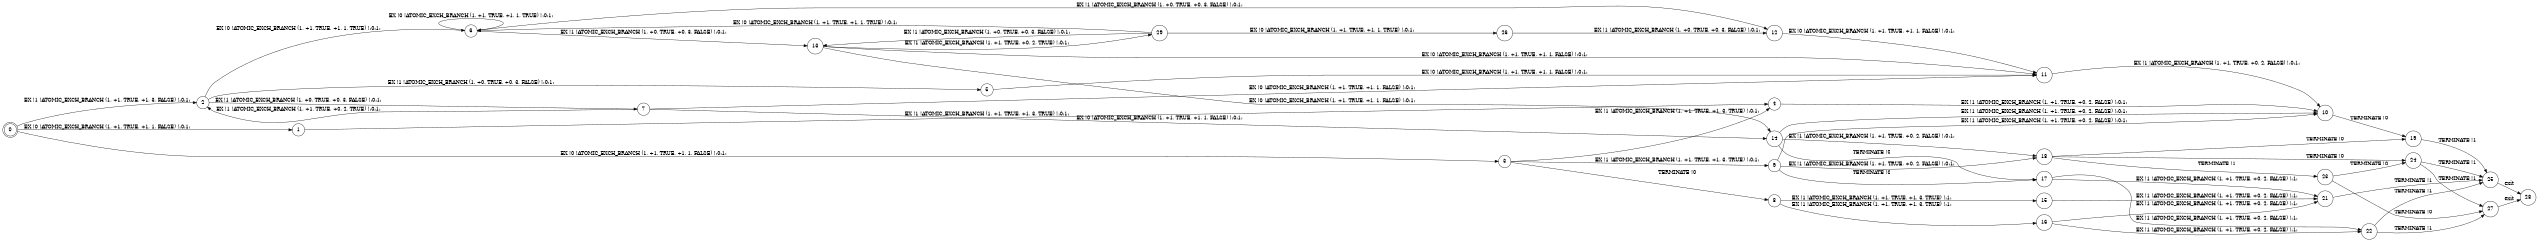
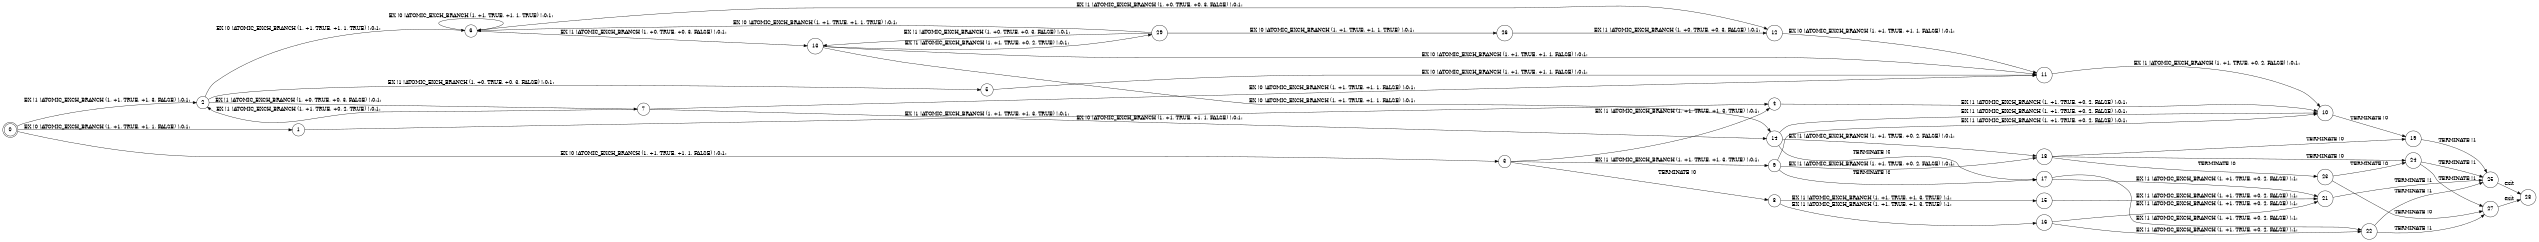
edge "18" -> "23": label "TERMINATE !1" -> "TERMINATE !0"
